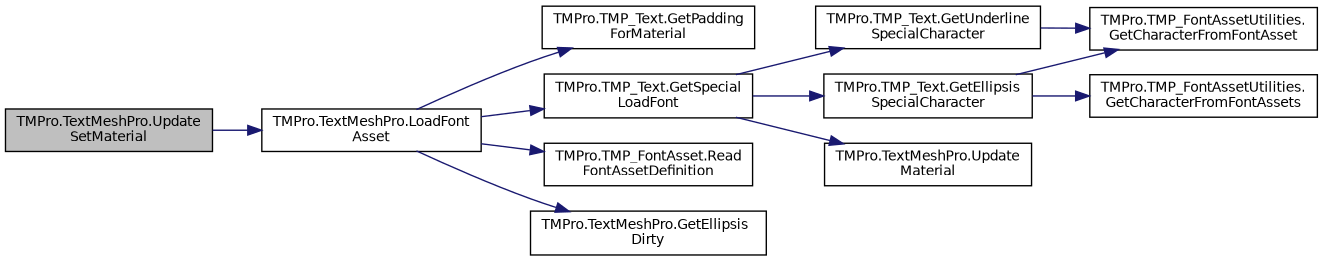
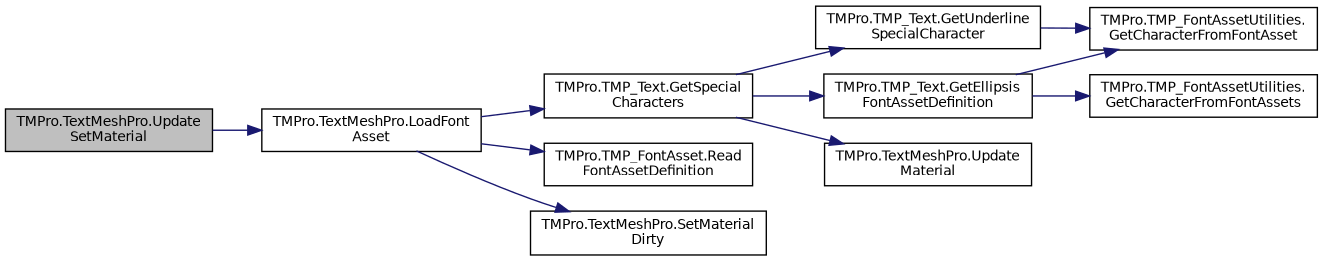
node "TMPro.TMP_Text.GetPadding ForMaterial": removed
node "TMPro.TMP_Text.GetSpecial LoadFont": label "TMPro.TMP_Text.GetSpecial LoadFont" -> "TMPro.TMP_Text.GetSpecial Characters"
node "TMPro.TMP_Text.GetEllipsis SpecialCharacter": label "TMPro.TMP_Text.GetEllipsis SpecialCharacter" -> "TMPro.TMP_Text.GetEllipsis FontAssetDefinition"
node "TMPro.TextMeshPro.GetEllipsis Dirty": label "TMPro.TextMeshPro.GetEllipsis Dirty" -> "TMPro.TextMeshPro.SetMaterial Dirty"
